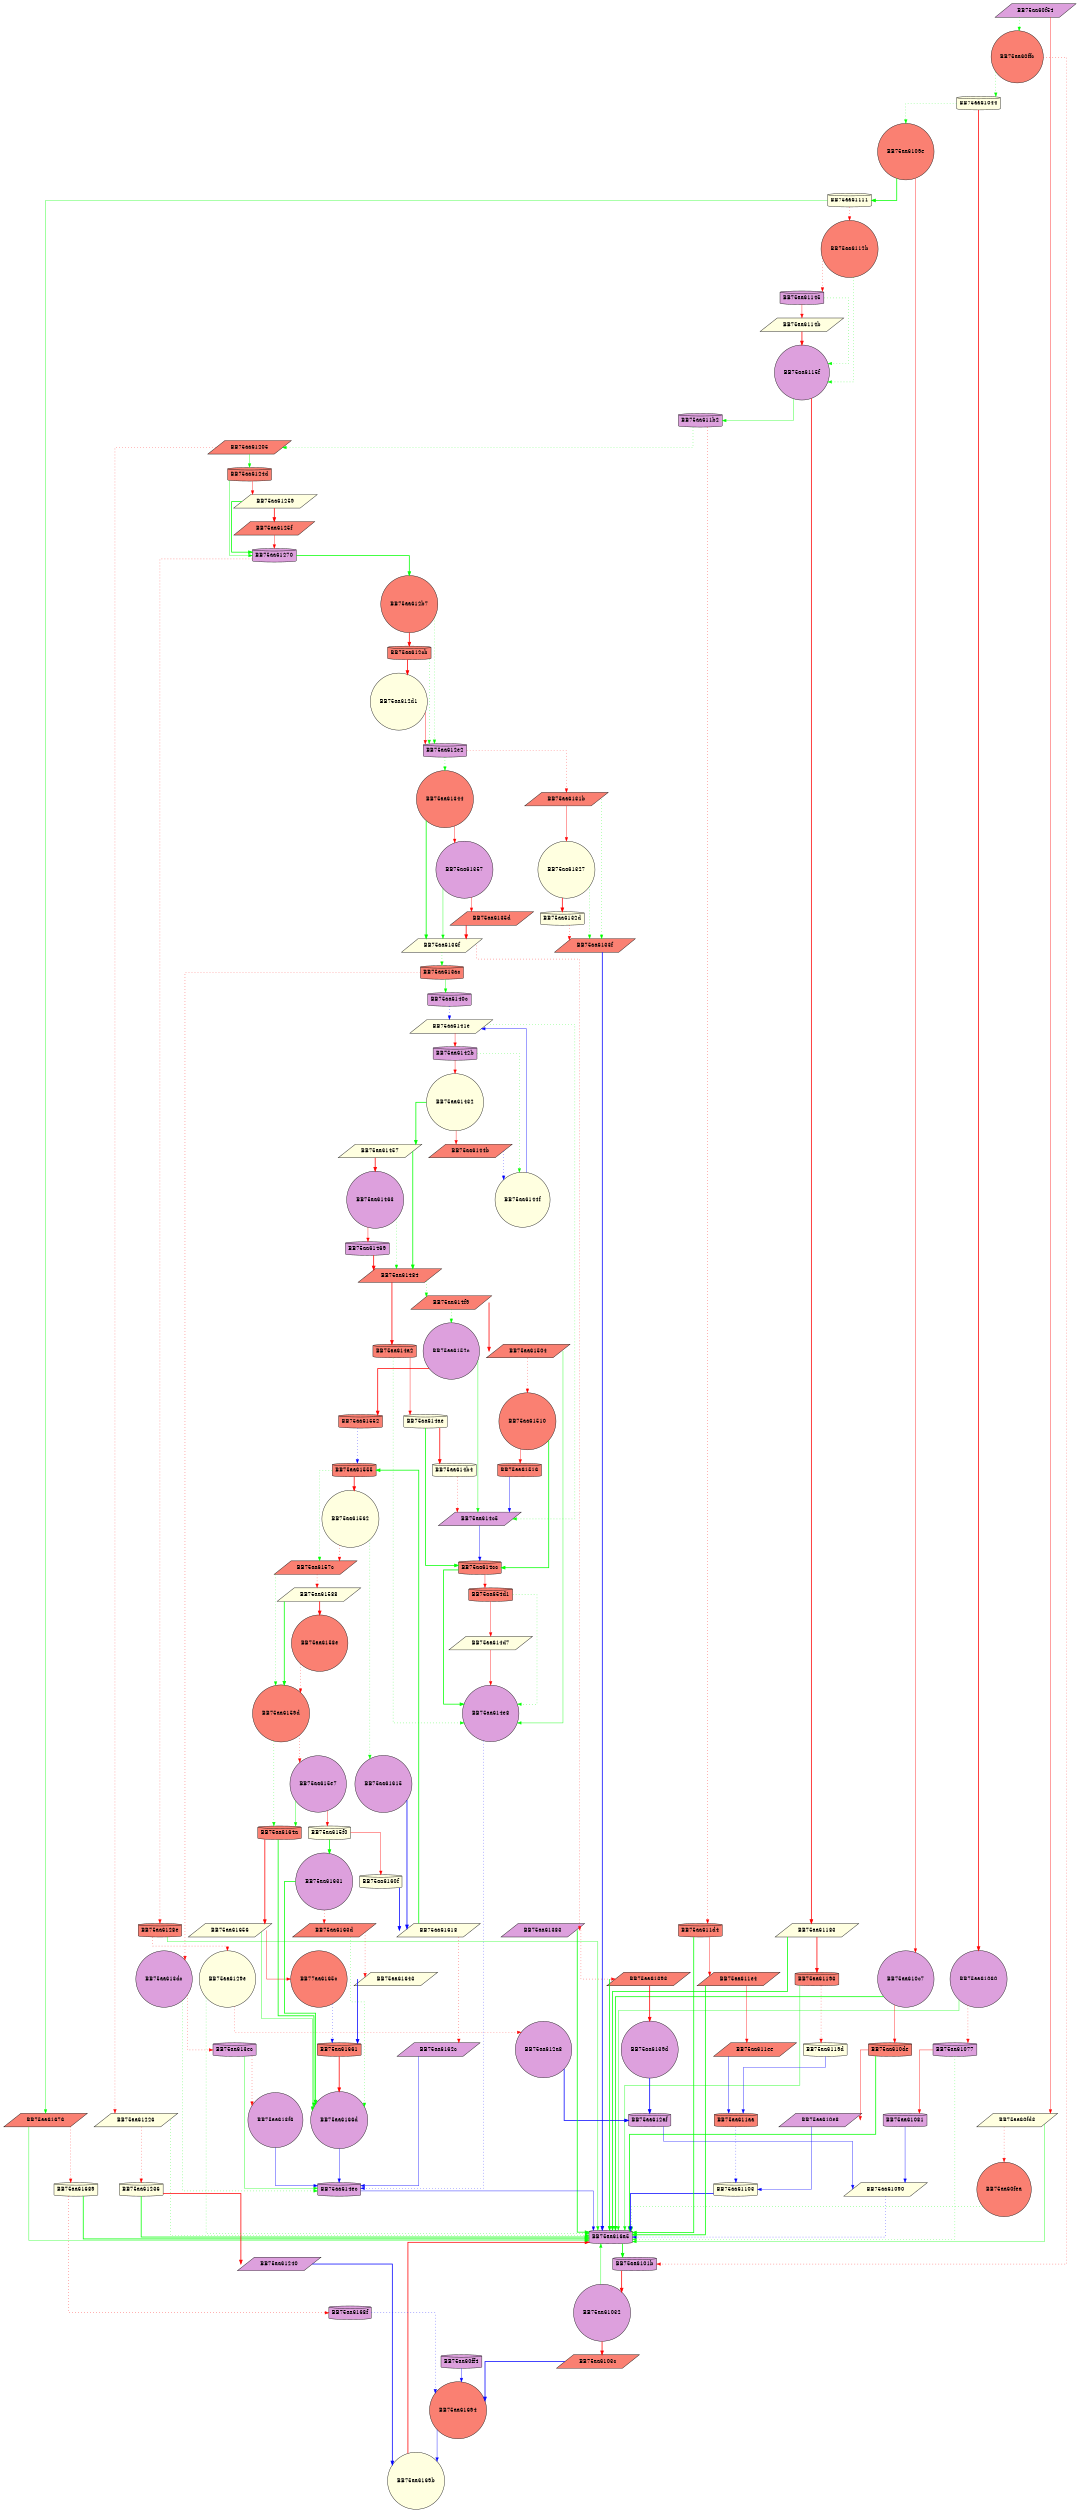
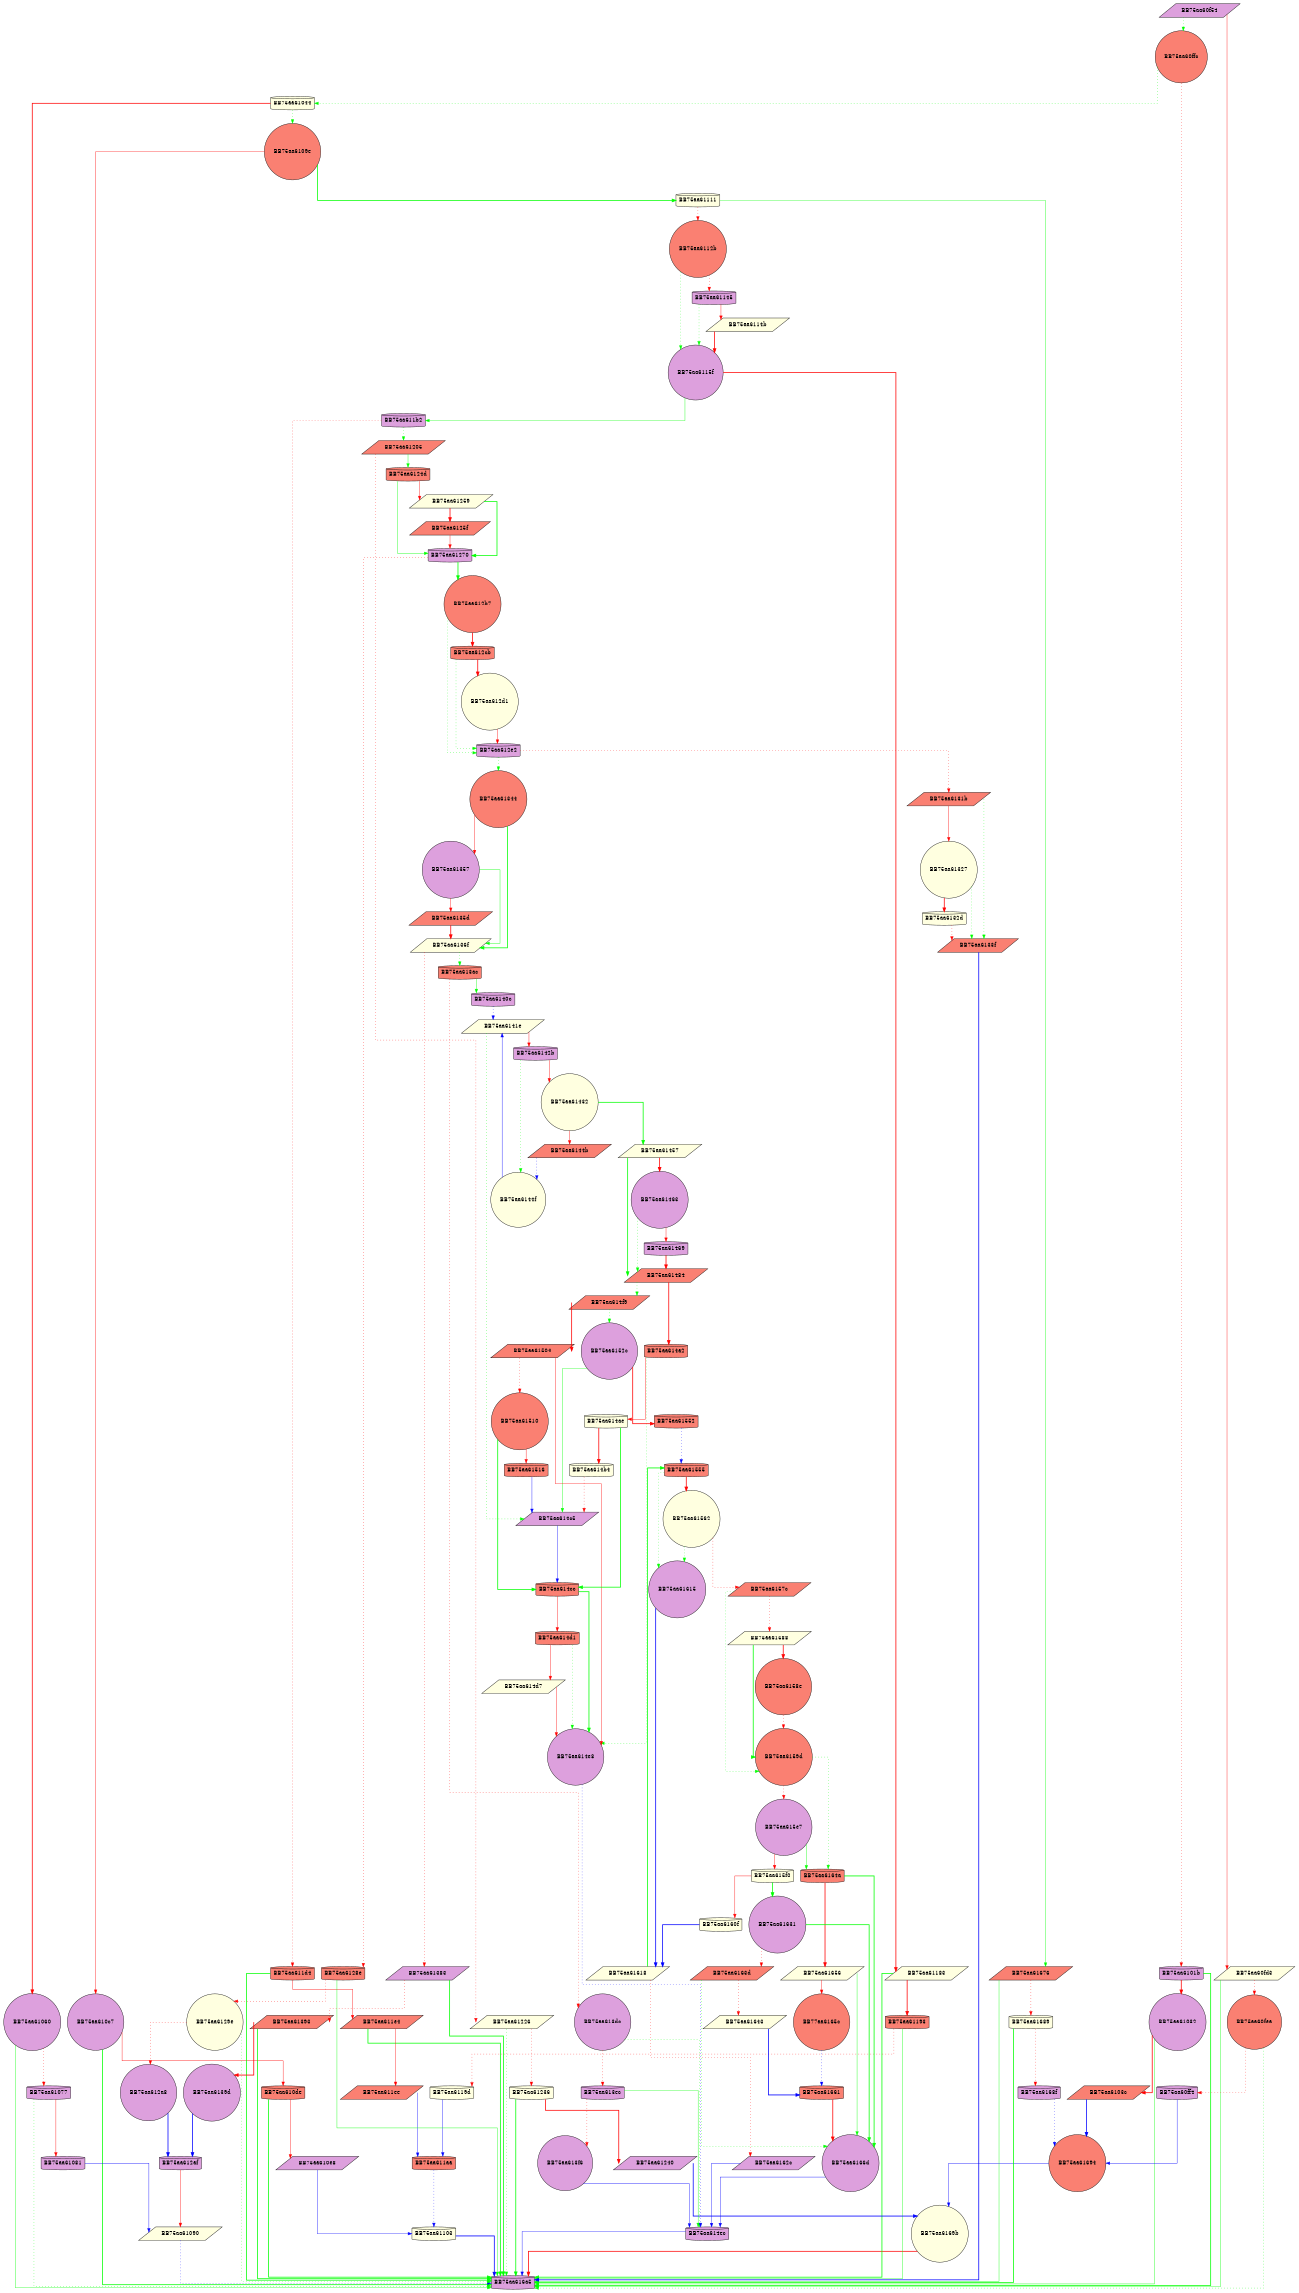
edge "BB75aa61555" -> "BB75aa6157c": now "BB75aa61555" -> "BB75aa61615"
edge "BB75aa61504" -> "BB75aa614e8": color green -> red
node "BB75aa654d1": label "BB75aa654d1" -> "BB75aa614d1"
edge "BB75aa60fea" -> "BB75aa60ff4": added
edge "BB75aa612af" -> "BB75aa61090": color blue -> red
edge "BB75aa616a5" -> "BB75aa6101b": reversed
